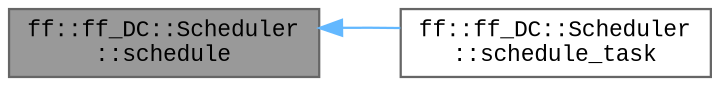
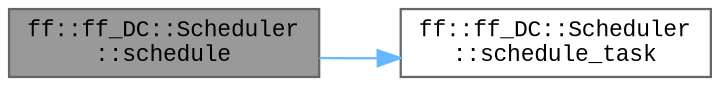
edge "ff::ff_DC::Scheduler ::schedule_task" -> "ff::ff_DC::Scheduler ::schedule": reversed
